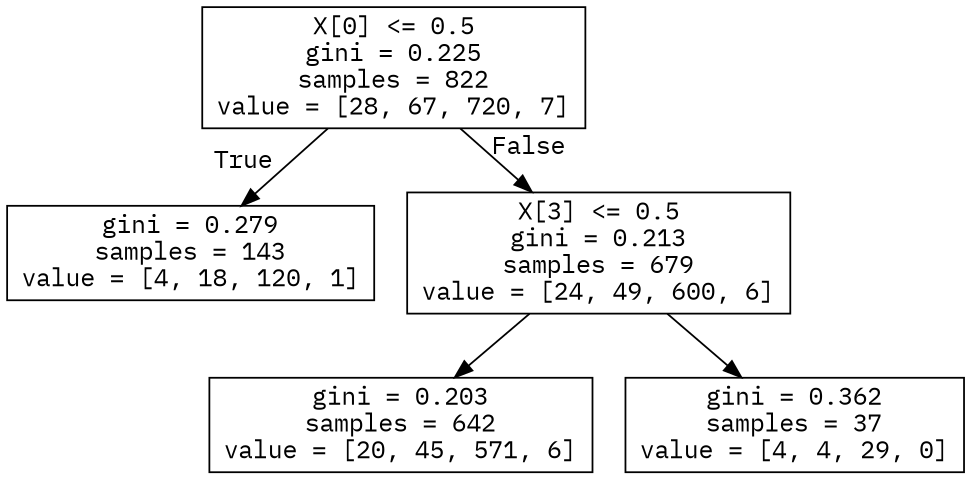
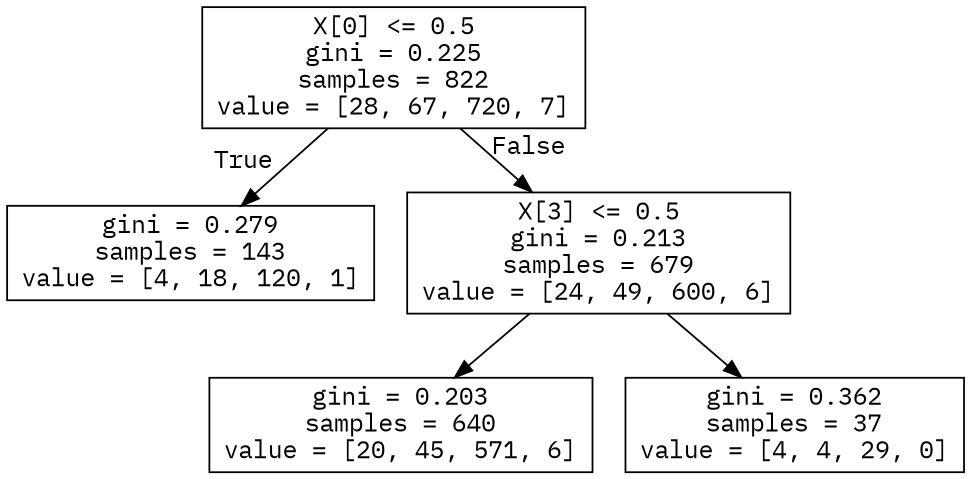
node "gini = 0.203 samples = 642 value = [20, 45, 571, 6]": label "gini = 0.203 samples = 642 value = [20, 45, 571, 6]" -> "gini = 0.203 samples = 640 value = [20, 45, 571, 6]"
